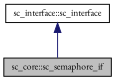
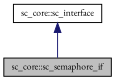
node "sc_interface::sc_interface": label "sc_interface::sc_interface" -> "sc_core::sc_interface"
